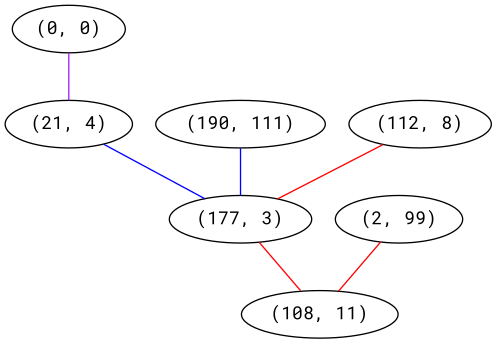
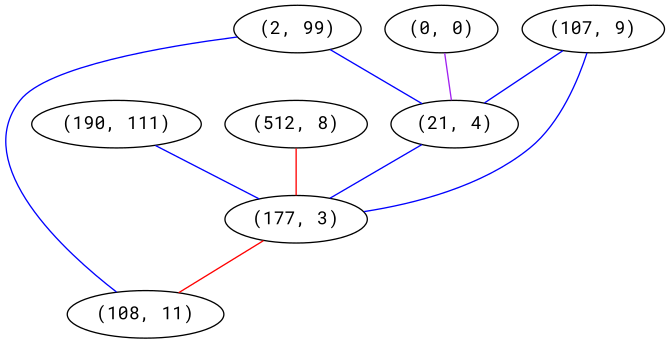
node "(107, 9)": added
edge "(2, 99)" -- "(21, 4)": added
node "(112, 8)": label "(112, 8)" -> "(512, 8)"
edge "(2, 99)" -- "(108, 11)": color red -> blue
